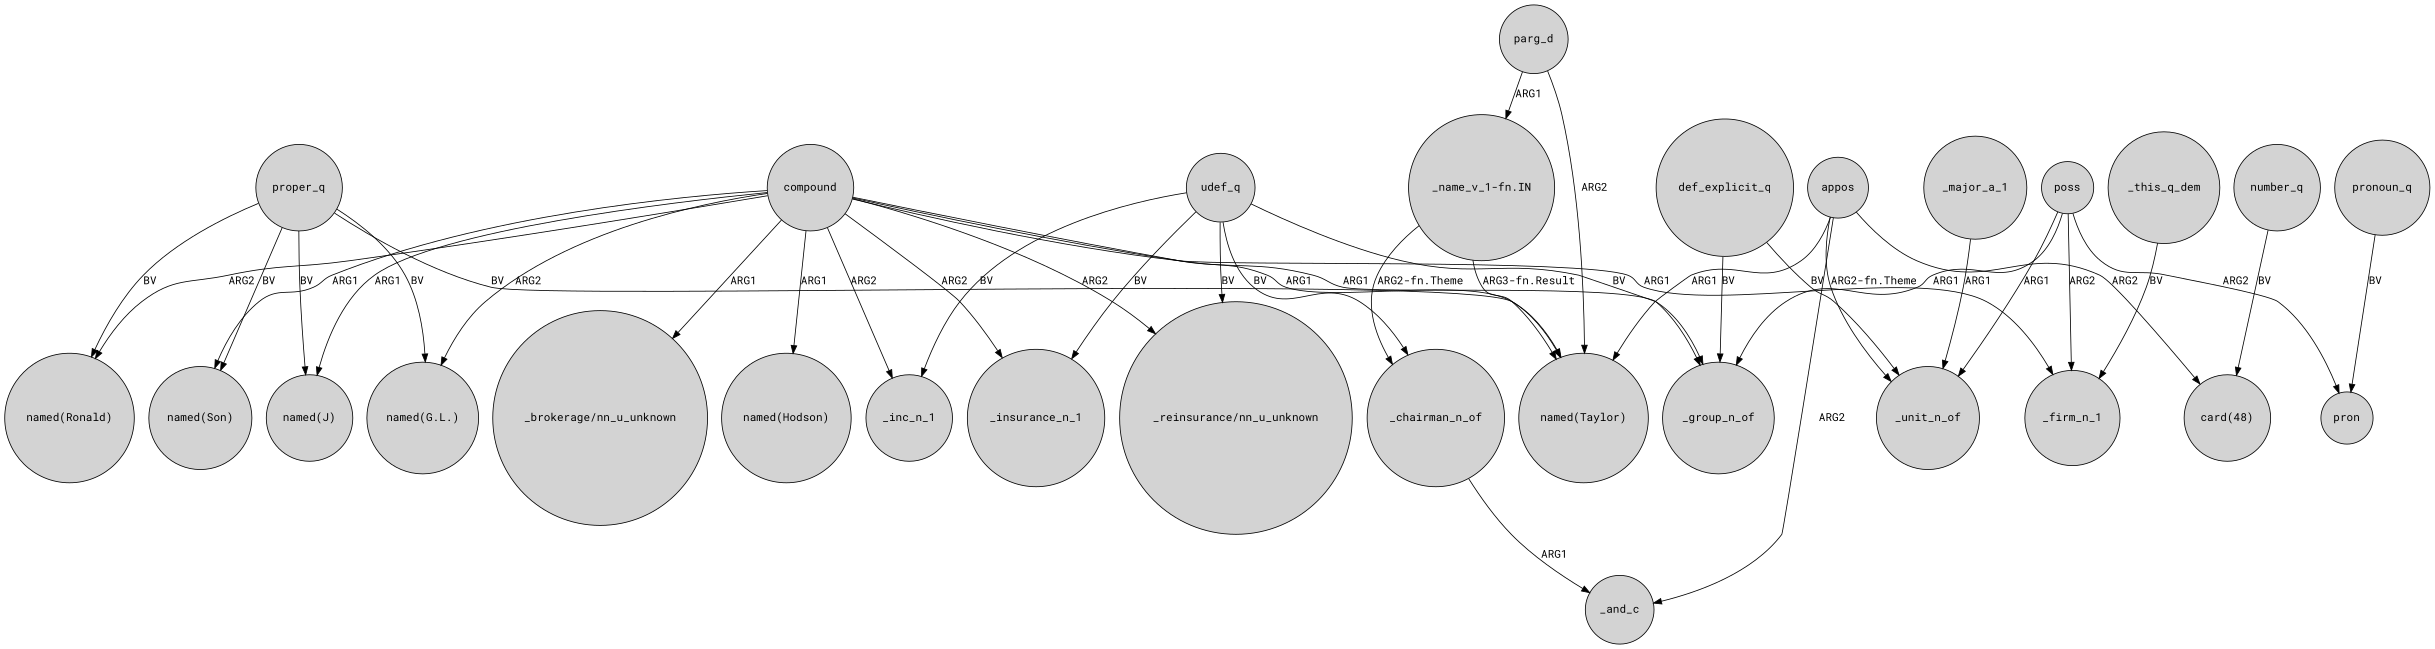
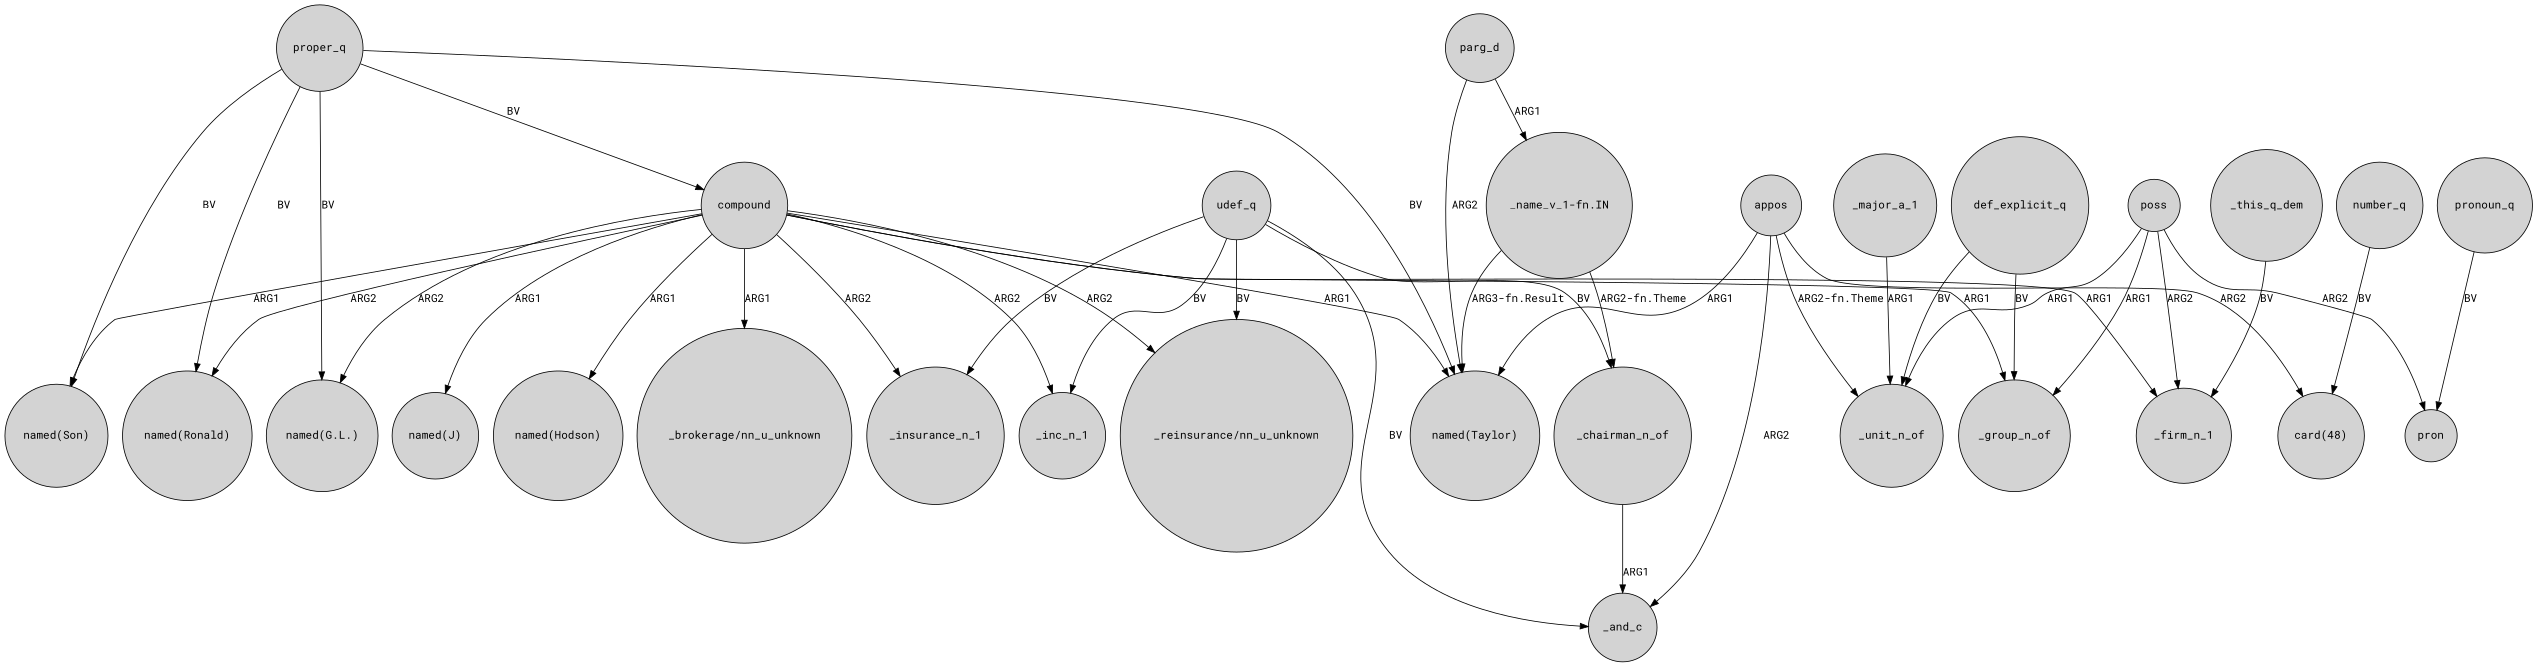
edge "udef_q" -> "_group_n_of": now "udef_q" -> "_and_c"
edge "proper_q" -> "named(J)": now "proper_q" -> "compound"
